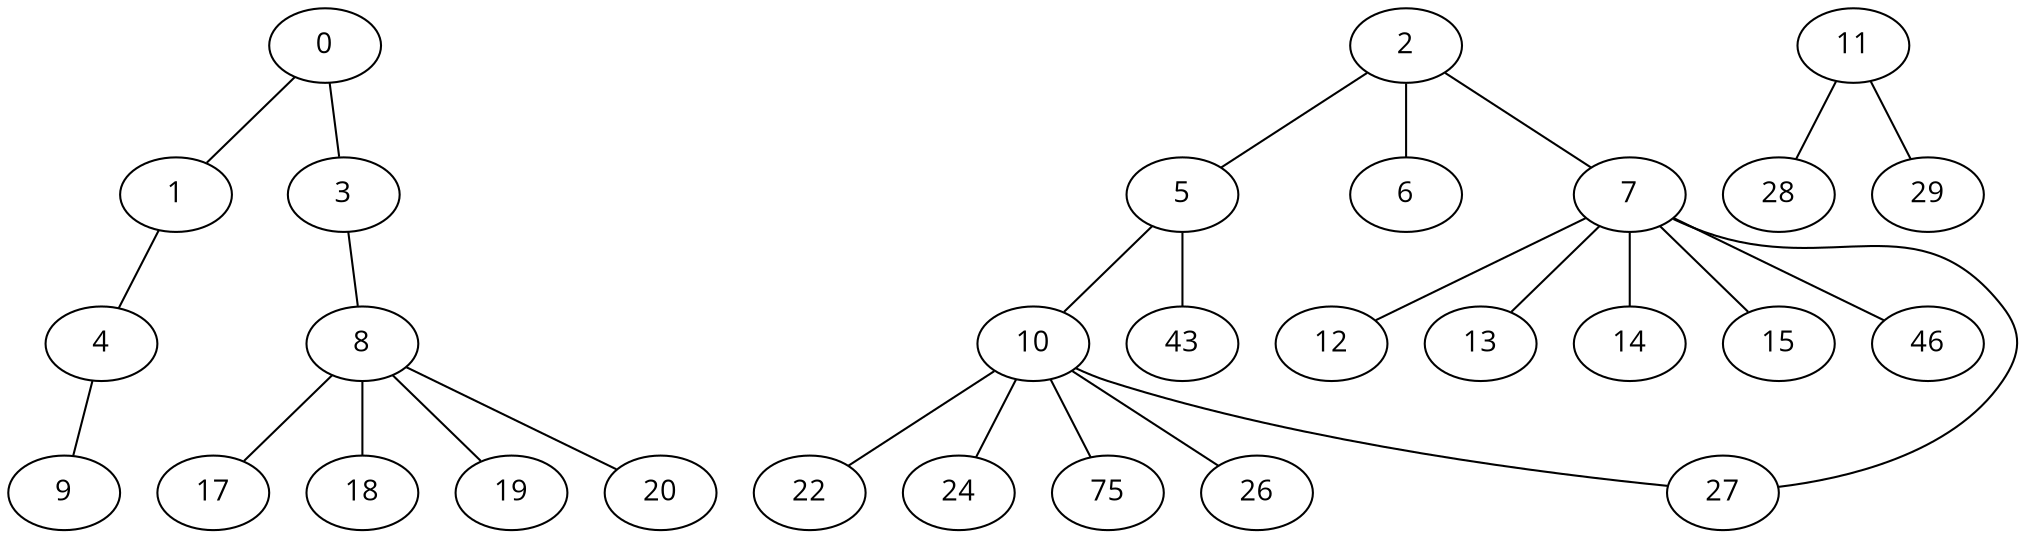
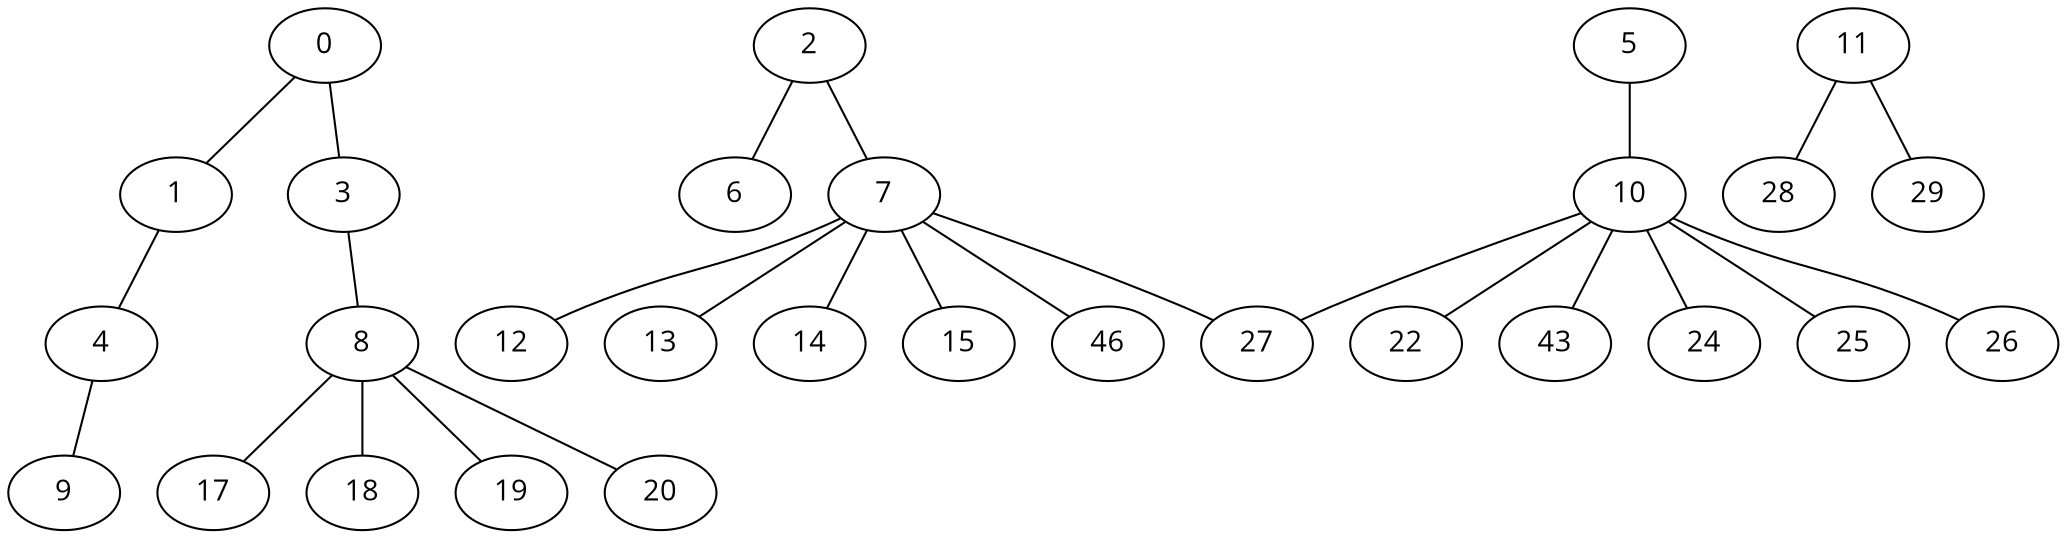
edge "2" -- "5": removed
edge "5" -- "43": now "10" -- "43"
node "75": label "75" -> "25"
